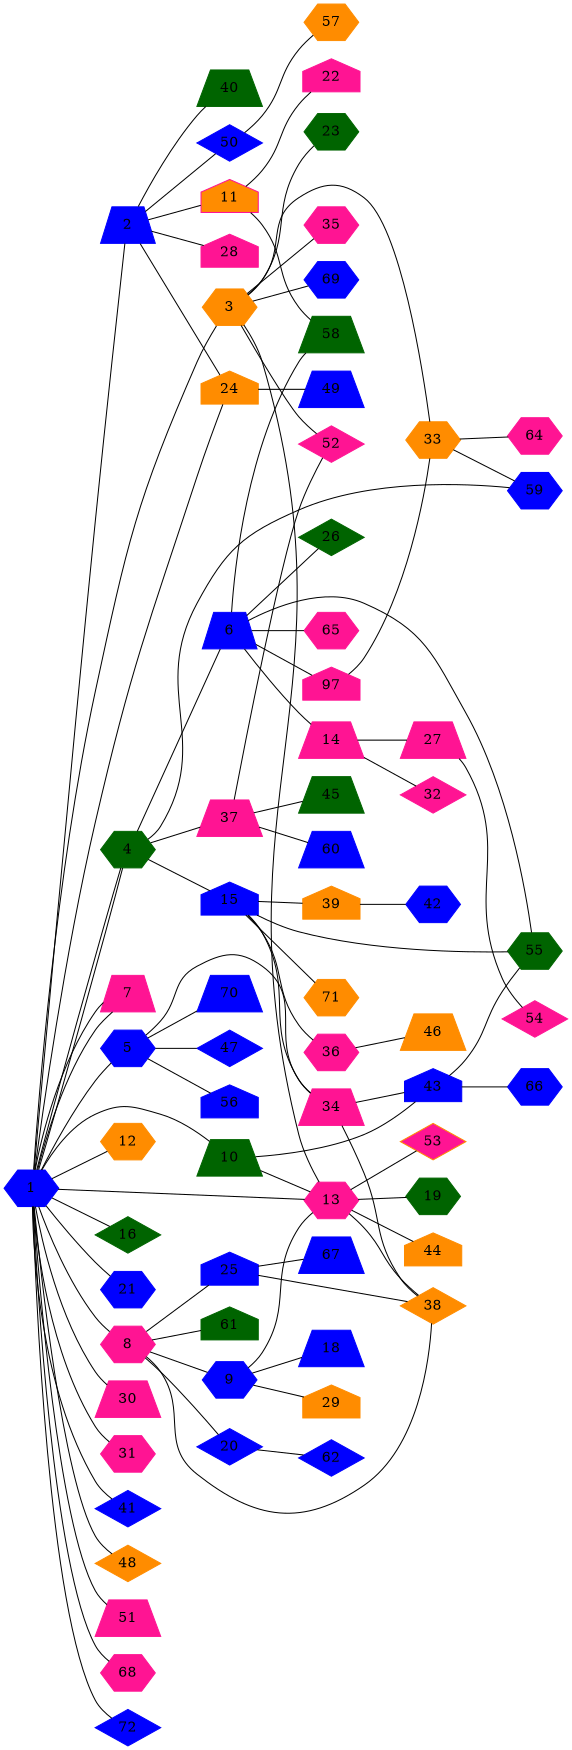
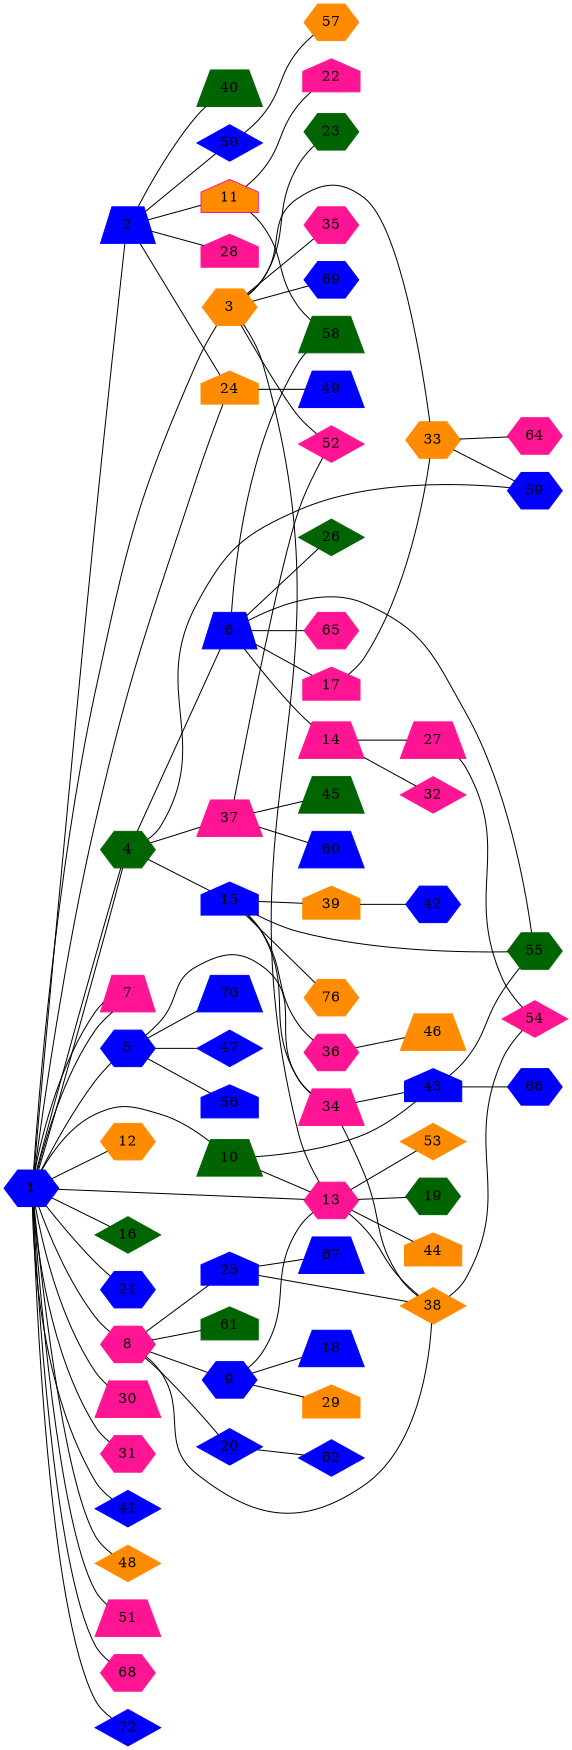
node "97": label "97" -> "17"
node "71": label "71" -> "76"
node "53": fillcolor deeppink -> darkorange
edge "54" -- "38": added
